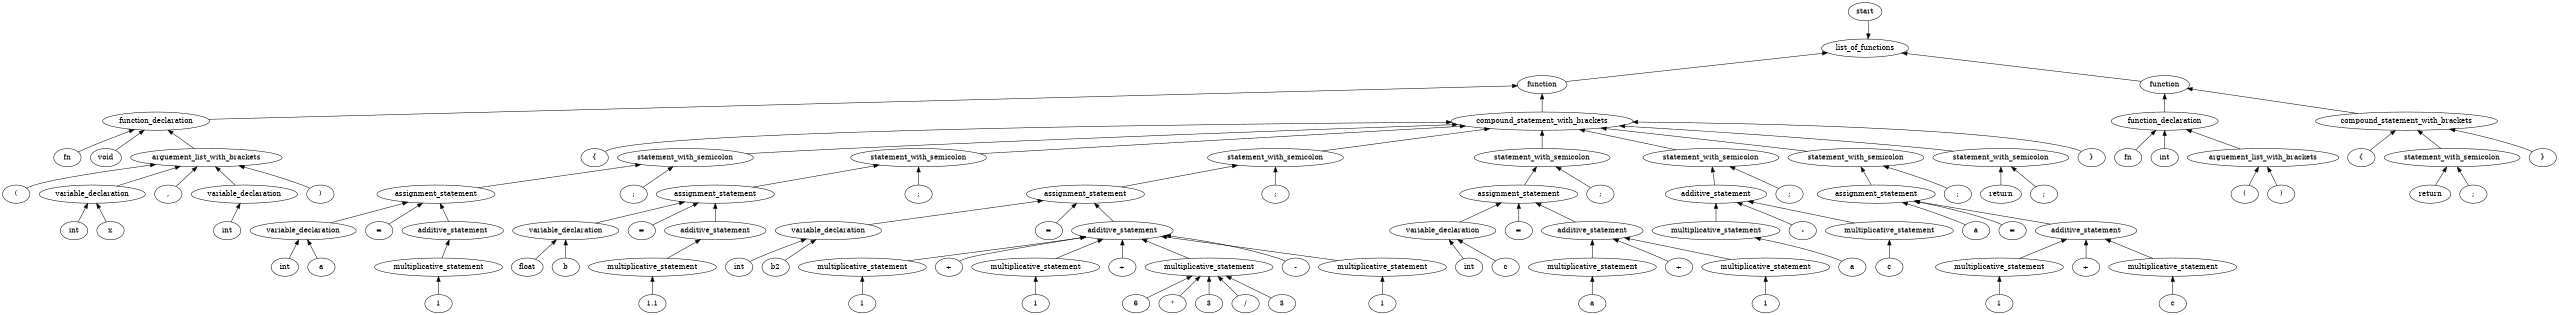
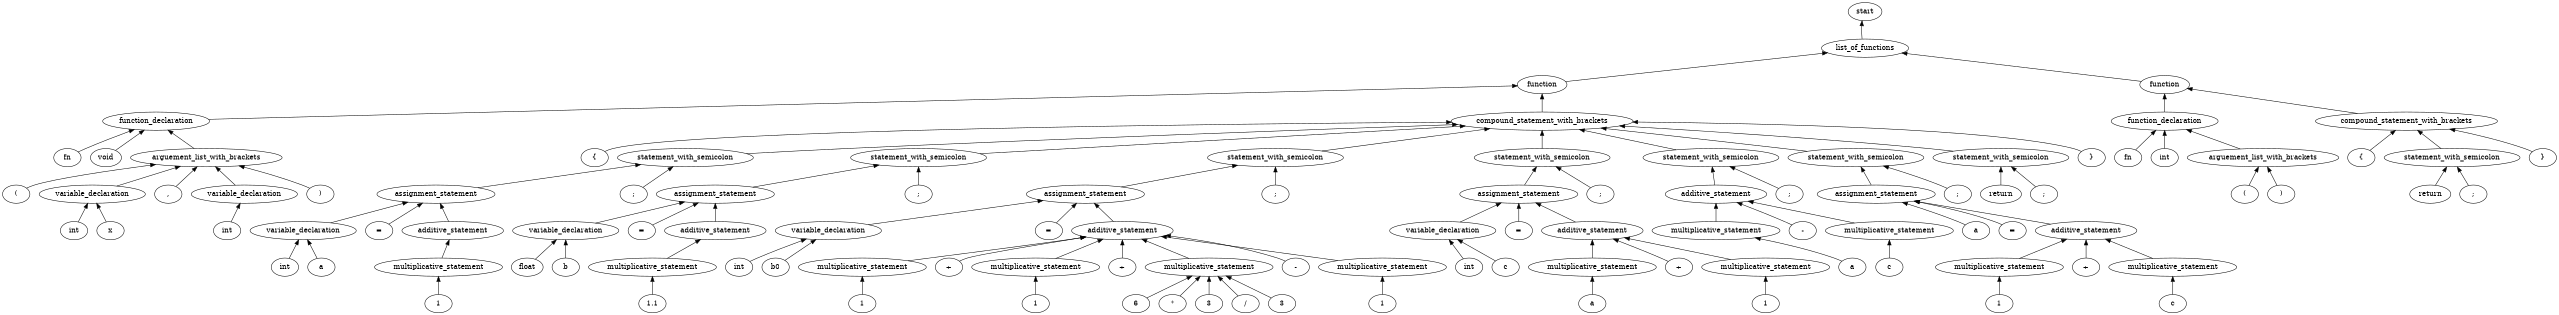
edge "start" -> "list_of_functions": reversed
node "b2": label "b2" -> "b0"
